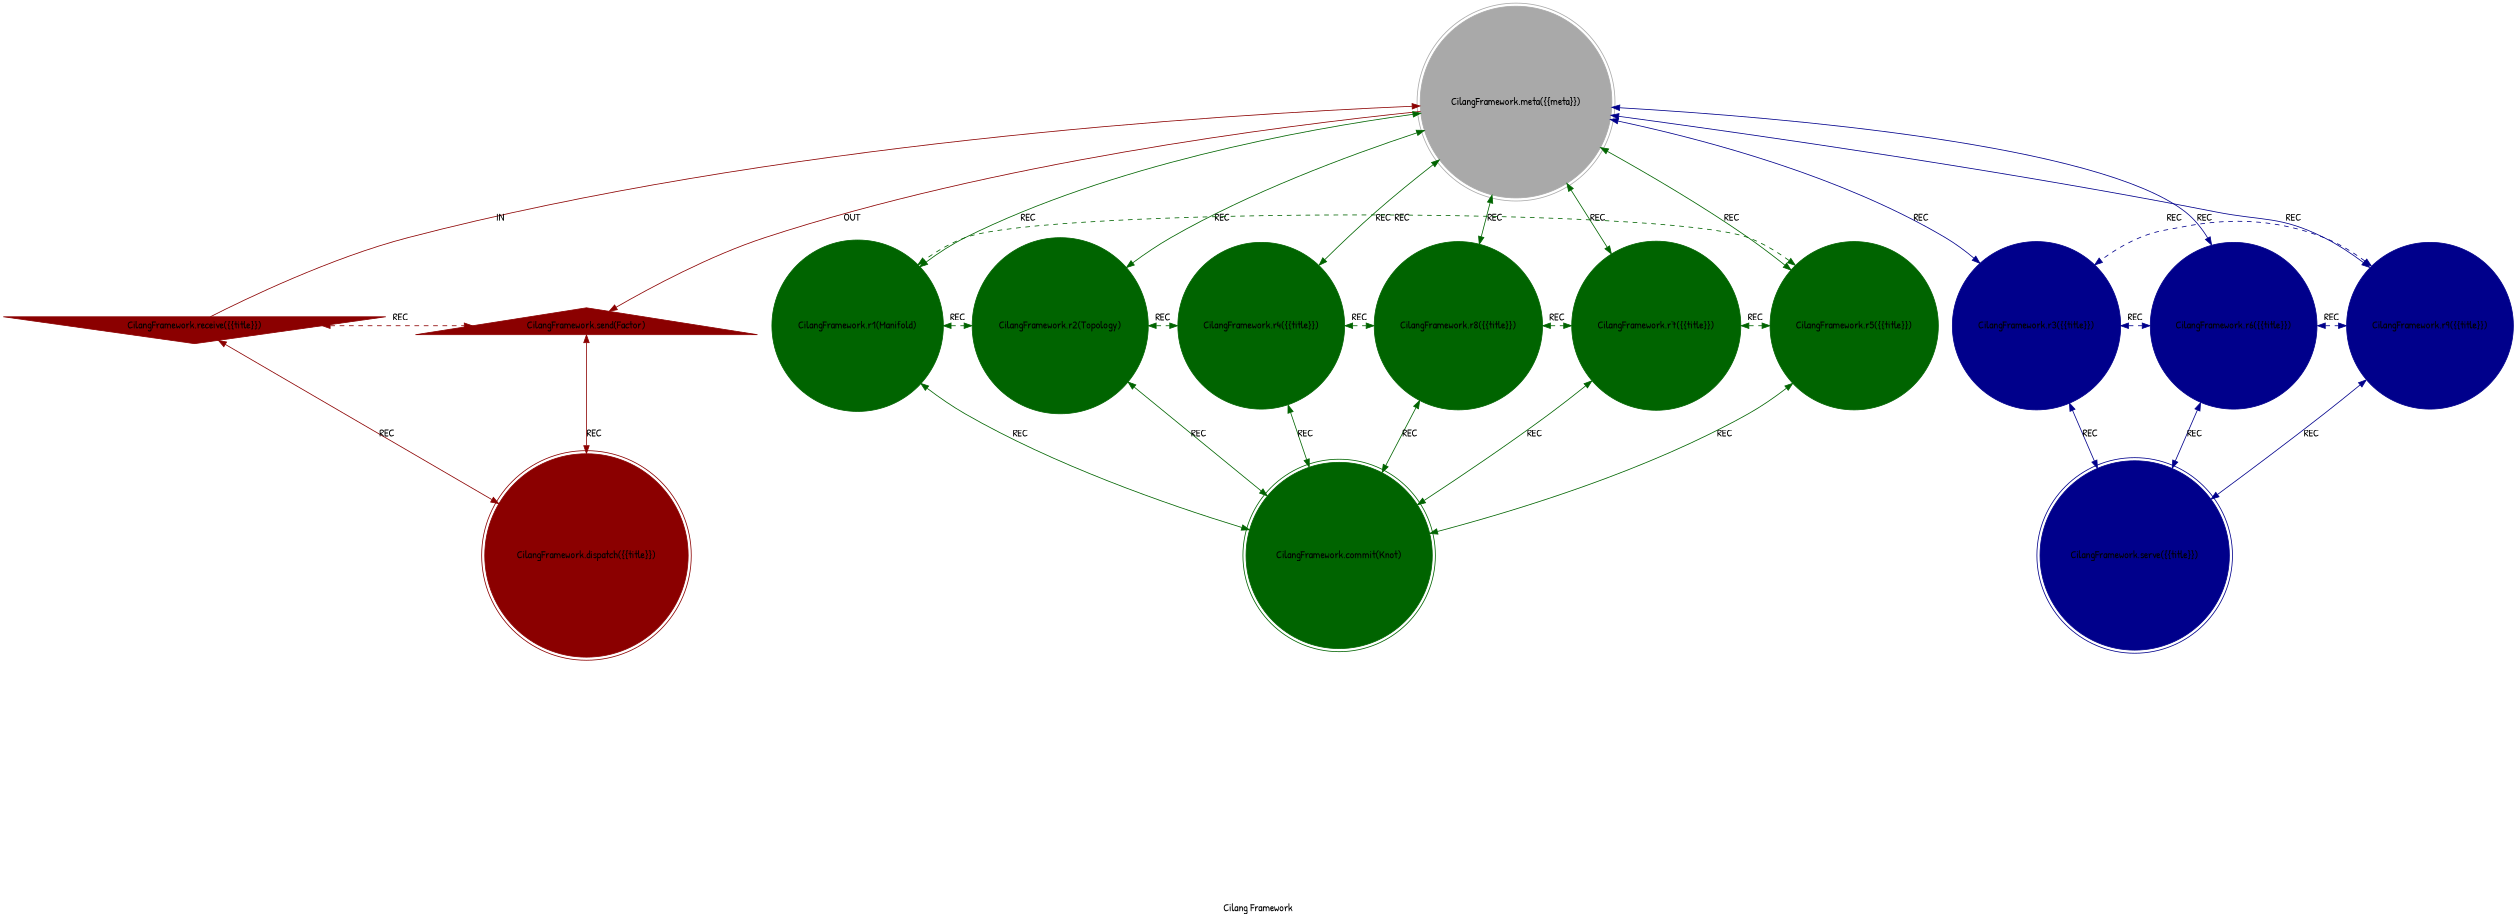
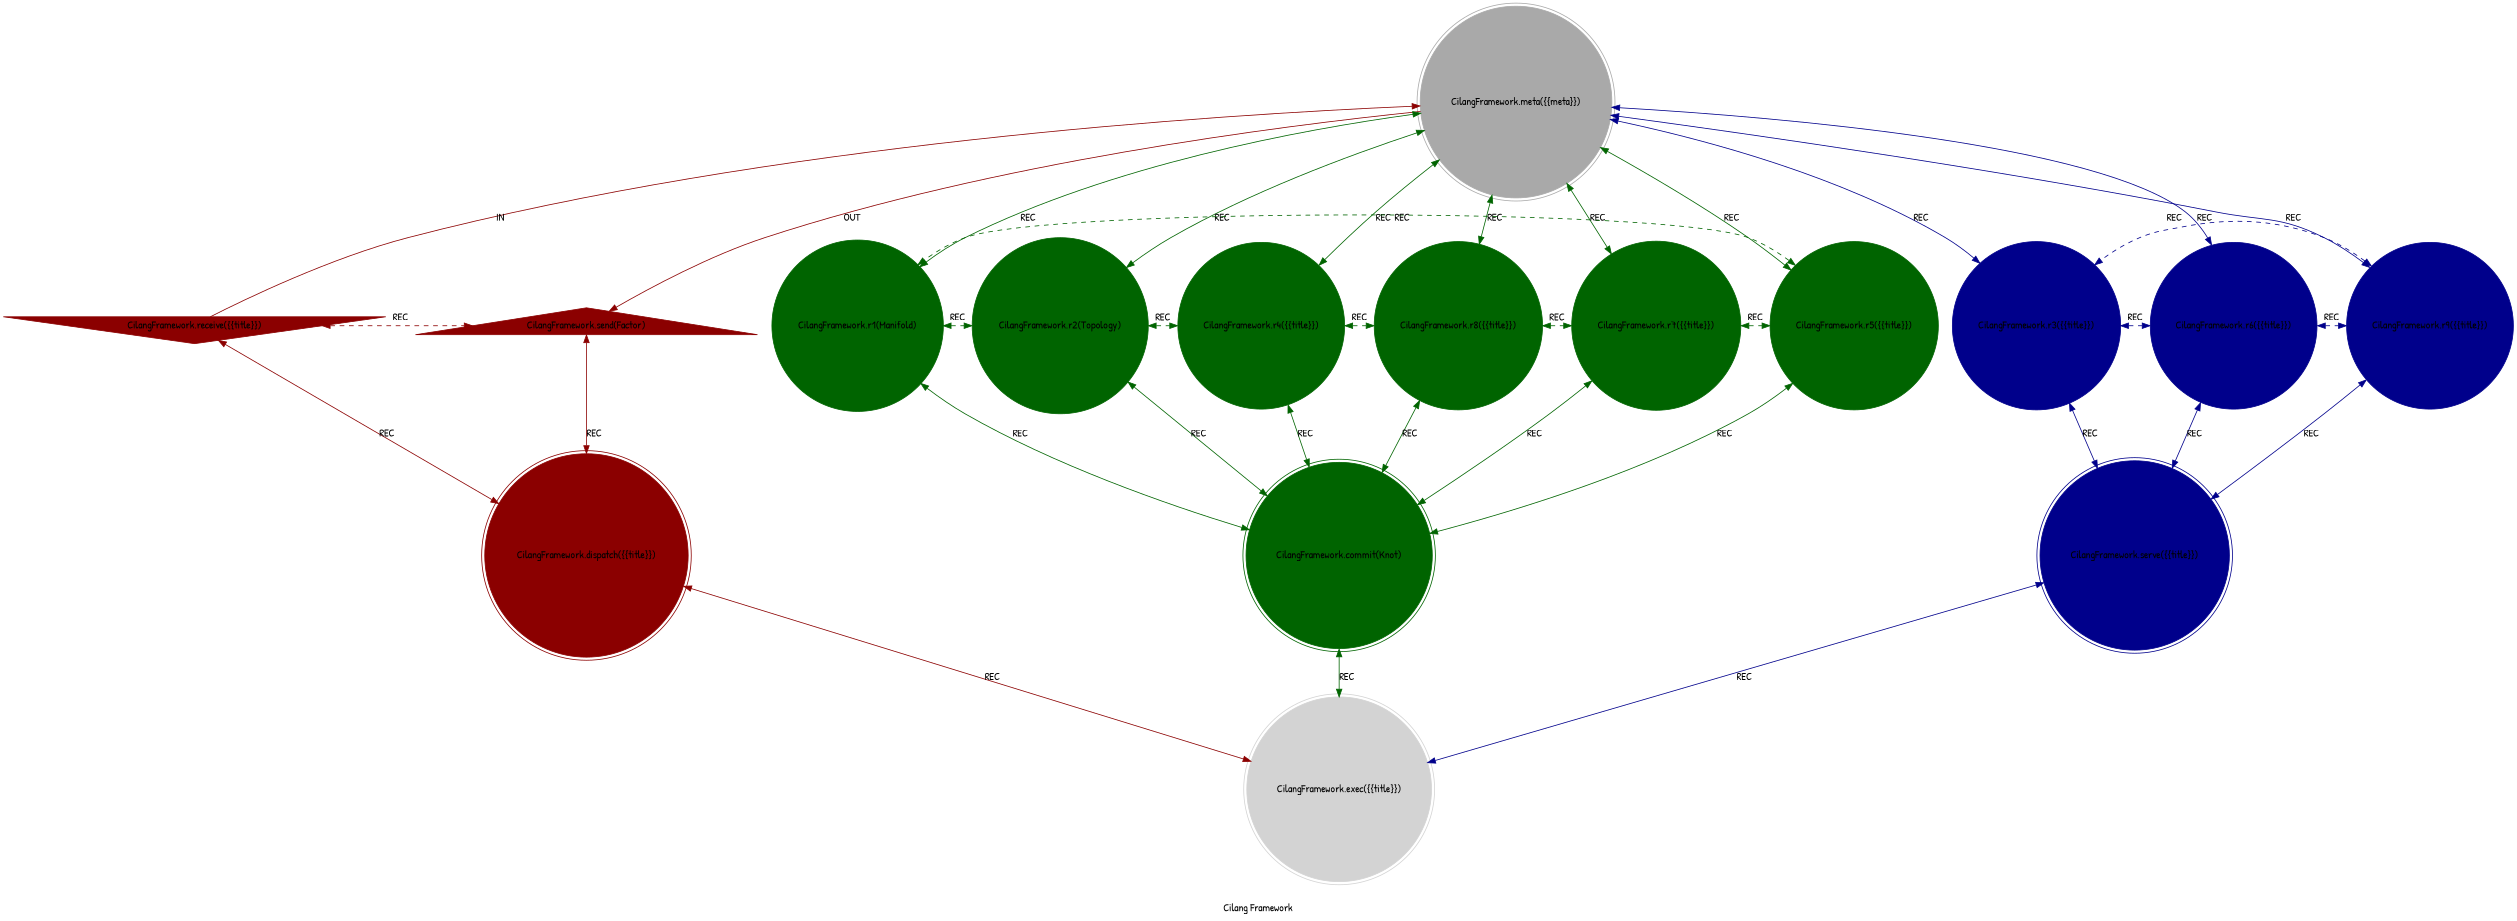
node "CilangFramework.exec({{title}})": added
